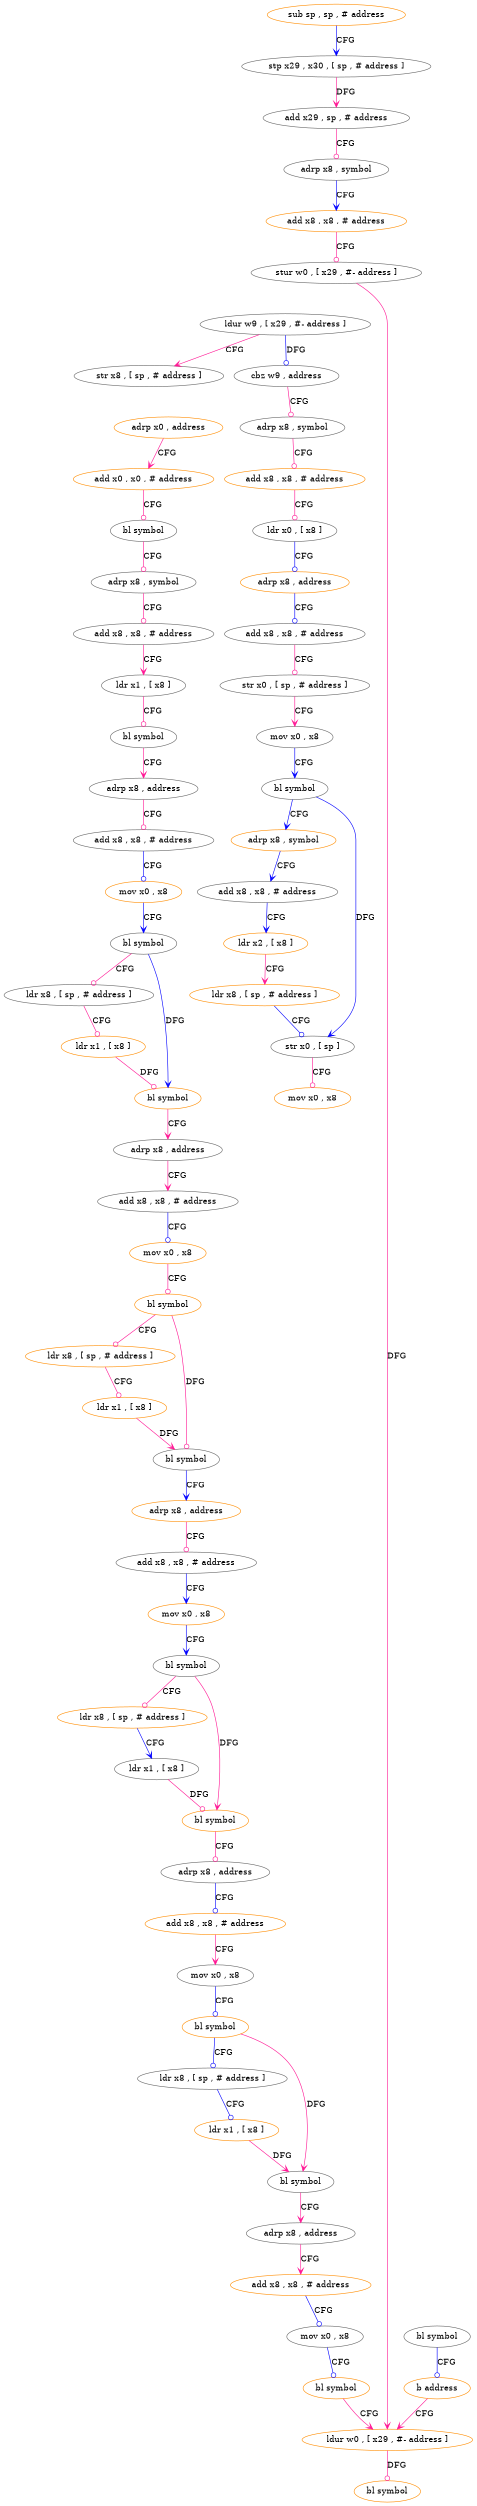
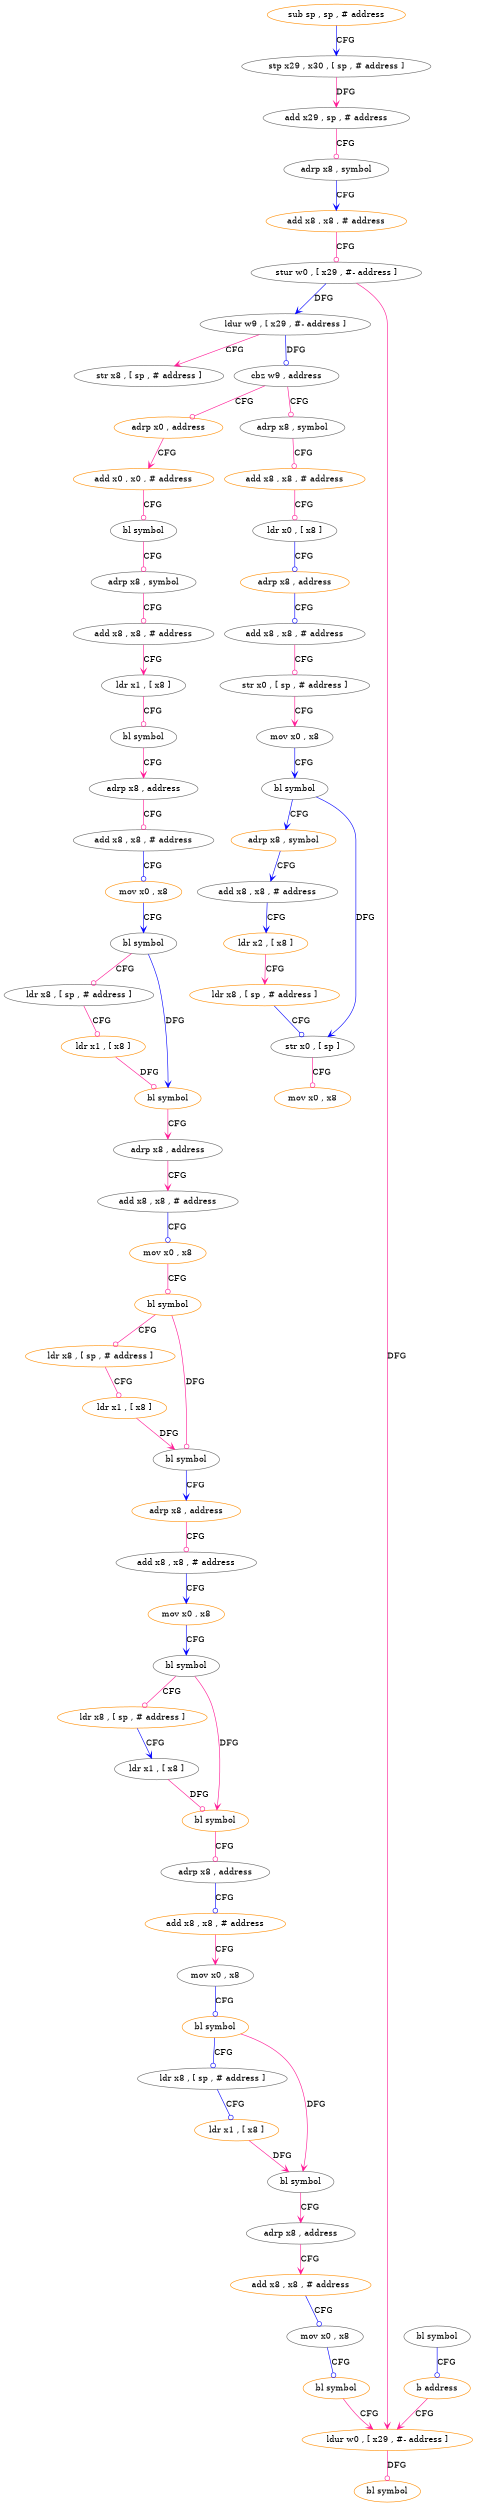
edge "stur w0 , [ x29 , #- address ]" -> "ldur w9 , [ x29 , #- address ]": added, label "DFG"
edge "cbz w9 , address" -> "adrp x0 , address": added, label "CFG"
